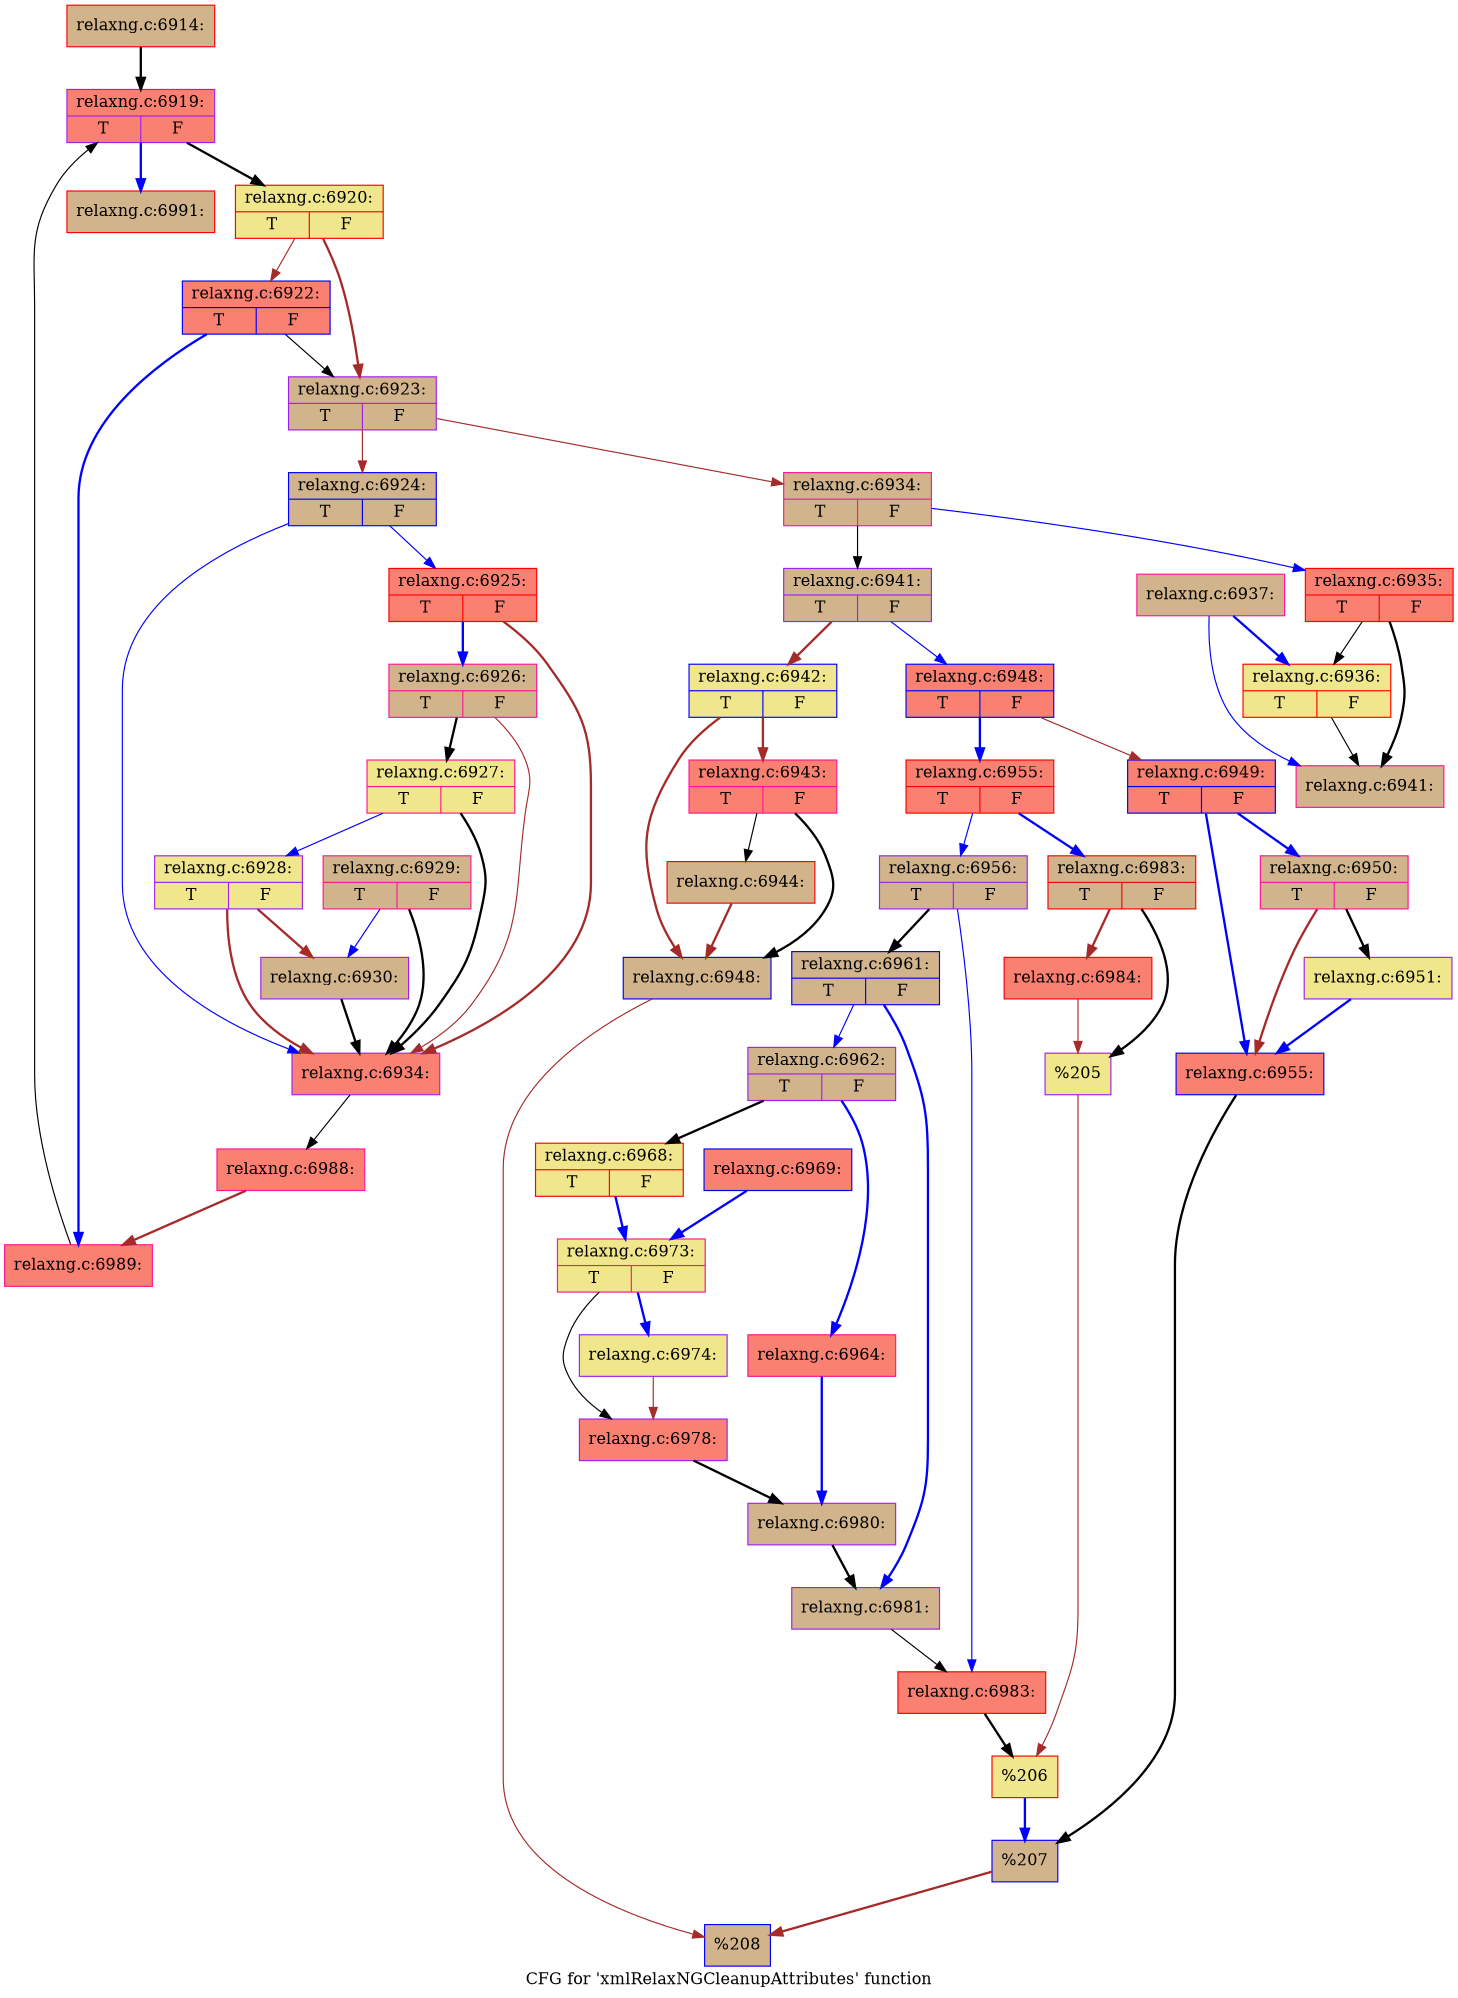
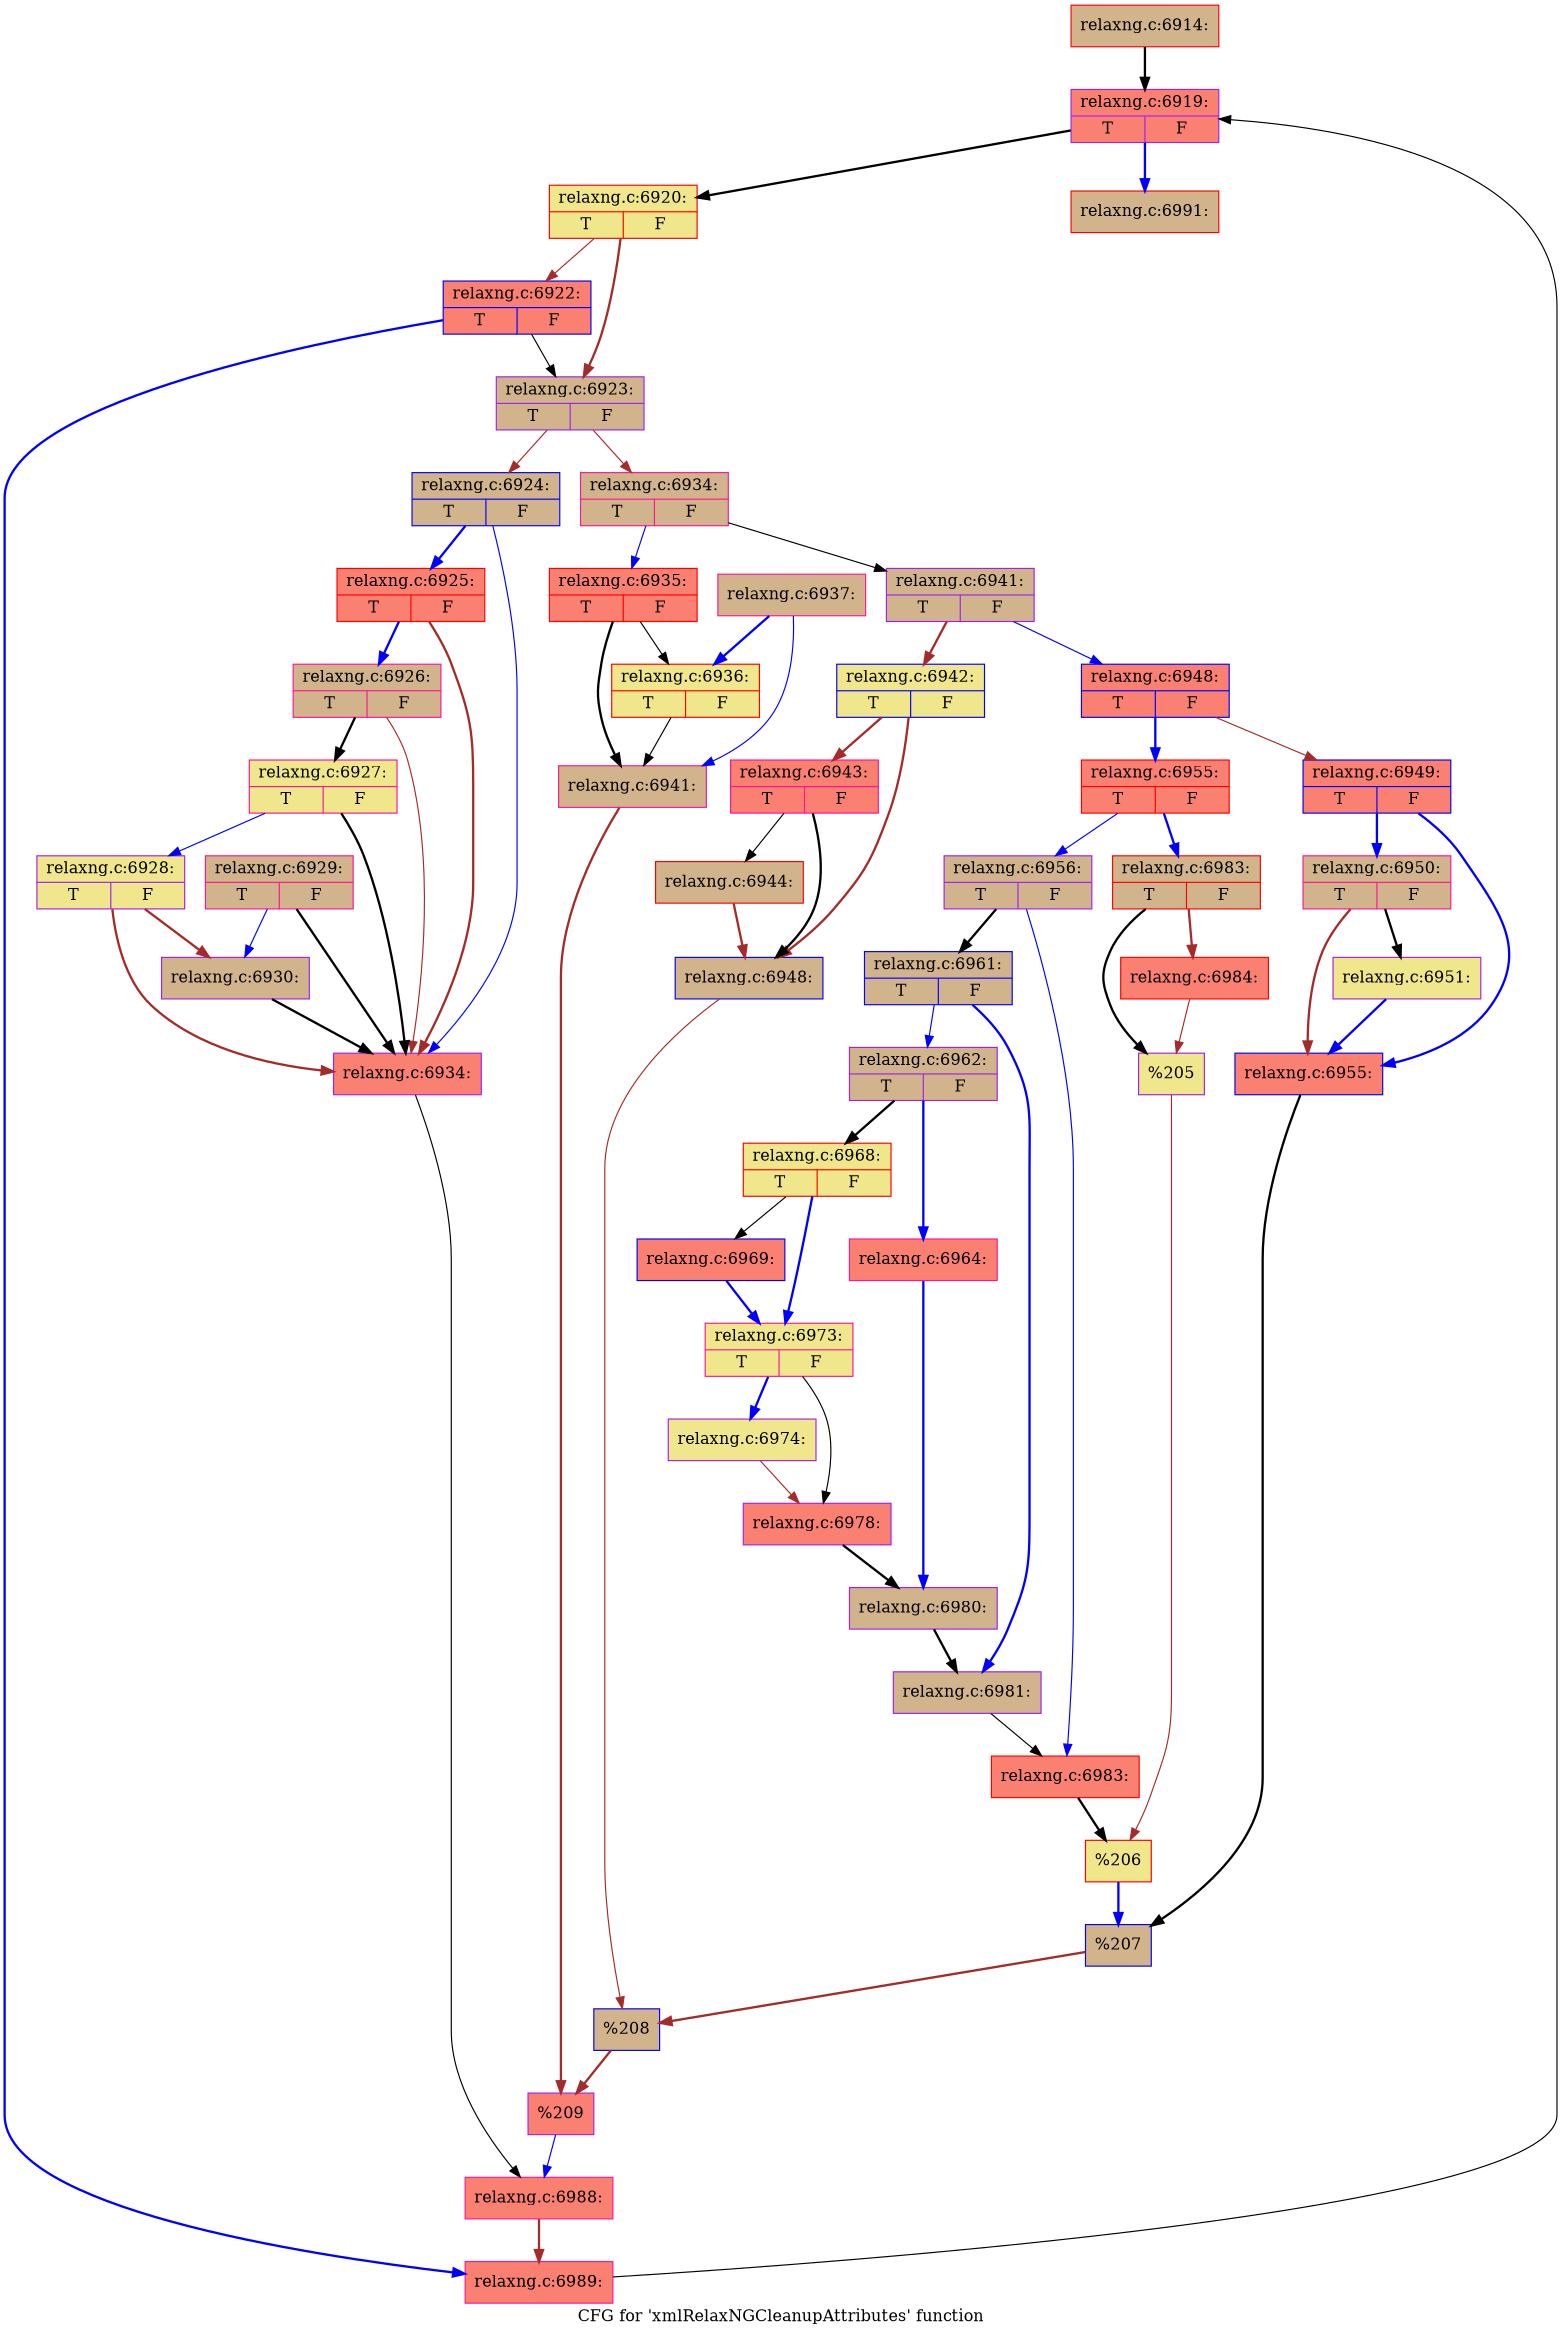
edge "relaxng.c:6924:" -> "relaxng.c:6925:": style solid -> bold
edge "relaxng.c:6968:" -> "relaxng.c:6969:": added
node "%209": added
